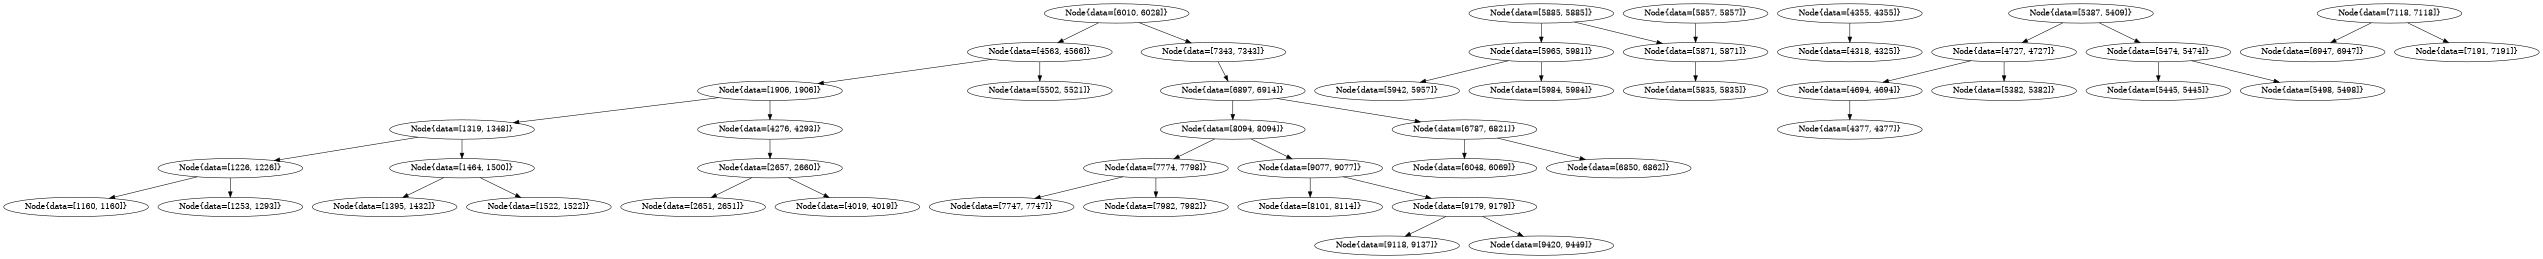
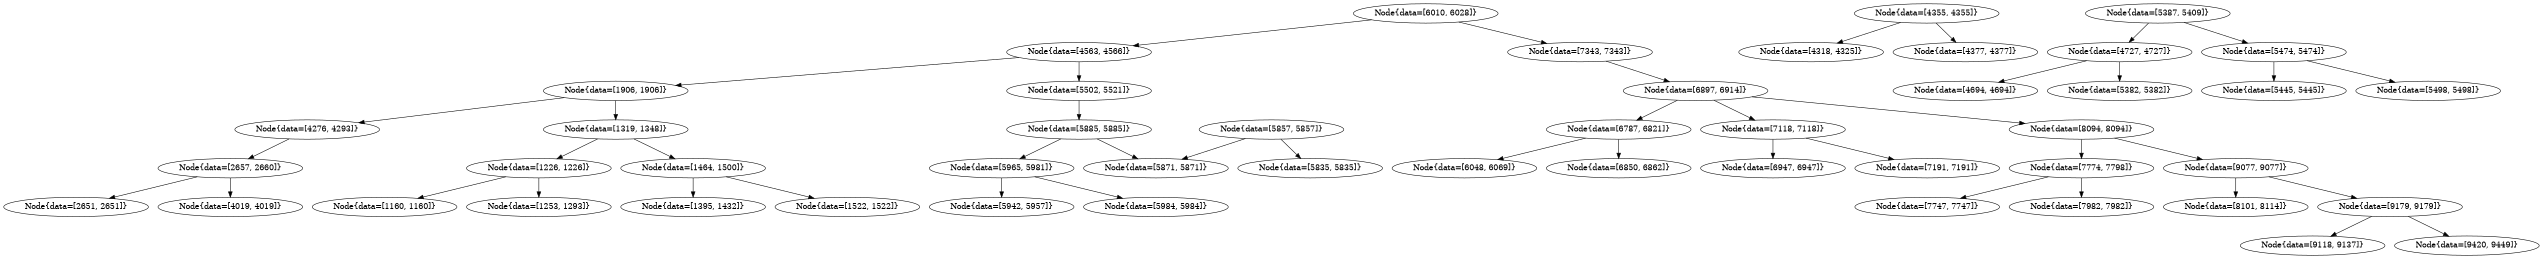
edge "Node{data=[5871, 5871]}" -> "Node{data=[5835, 5835]}": now "Node{data=[5857, 5857]}" -> "Node{data=[5835, 5835]}"
edge "Node{data=[5502, 5521]}" -> "Node{data=[5885, 5885]}": added
edge "Node{data=[4694, 4694]}" -> "Node{data=[4377, 4377]}": now "Node{data=[4355, 4355]}" -> "Node{data=[4377, 4377]}"
edge "Node{data=[6897, 6914]}" -> "Node{data=[7118, 7118]}": added
